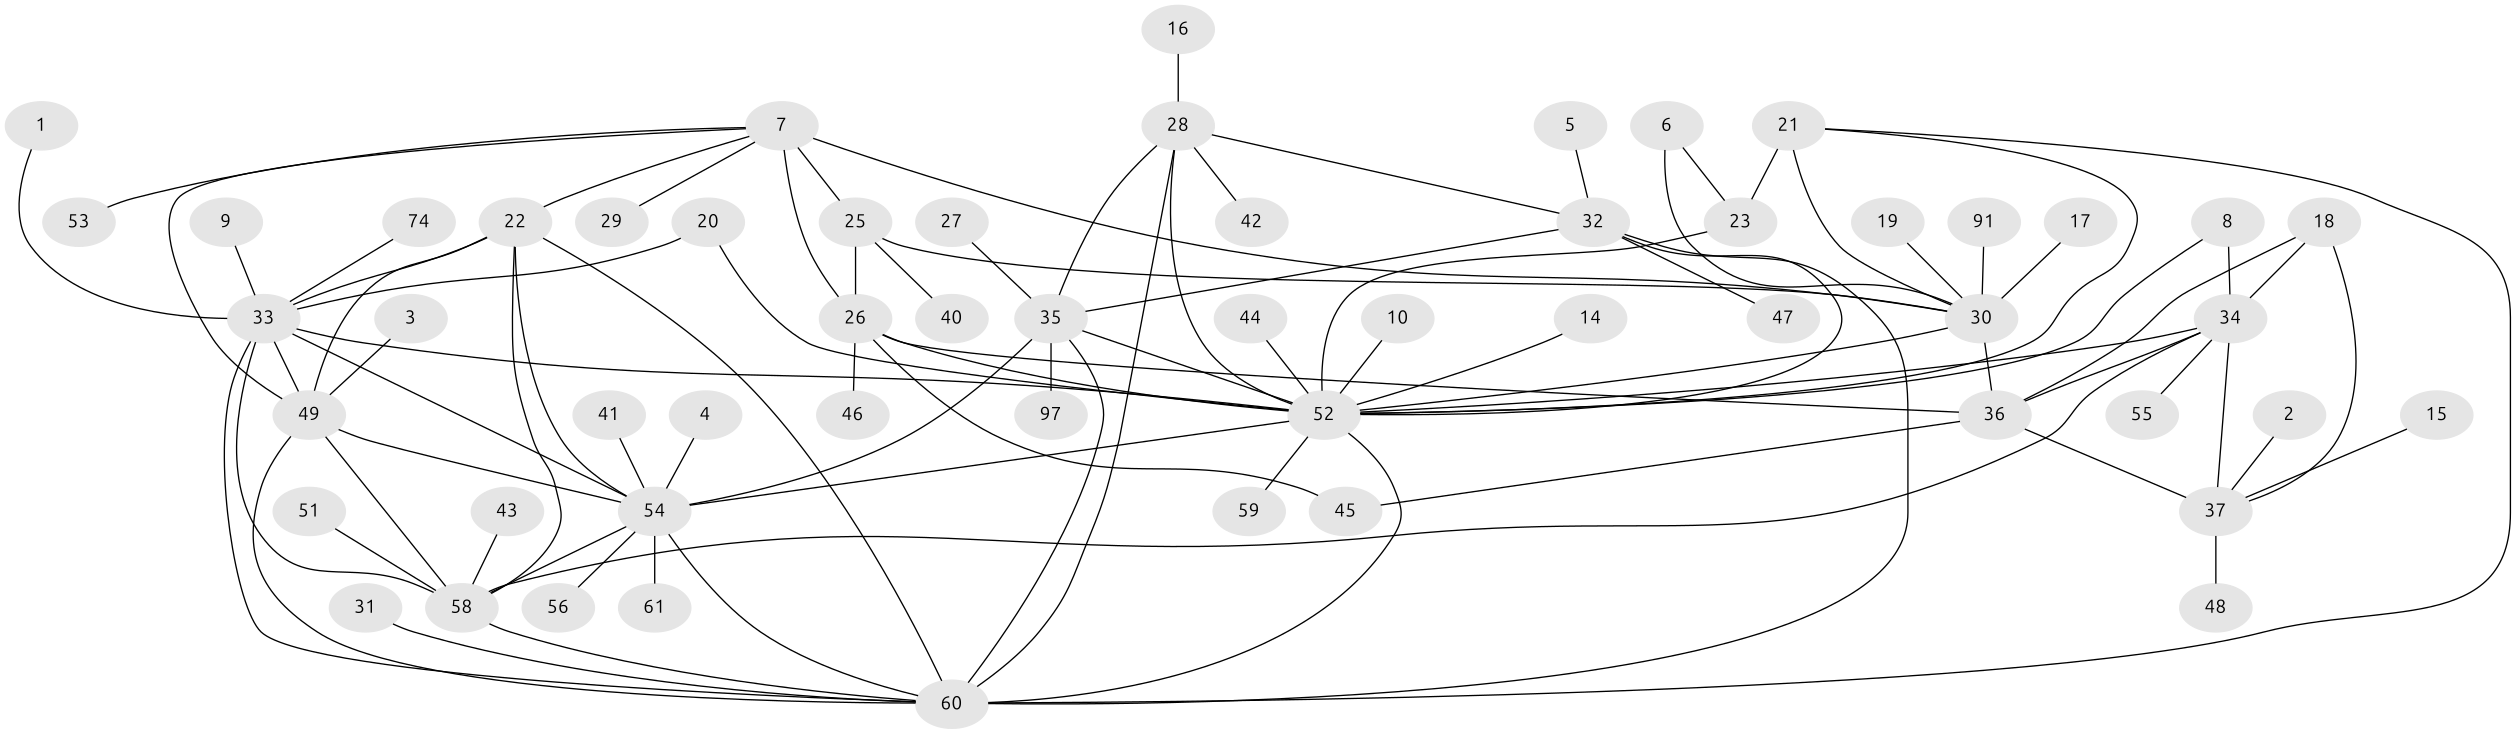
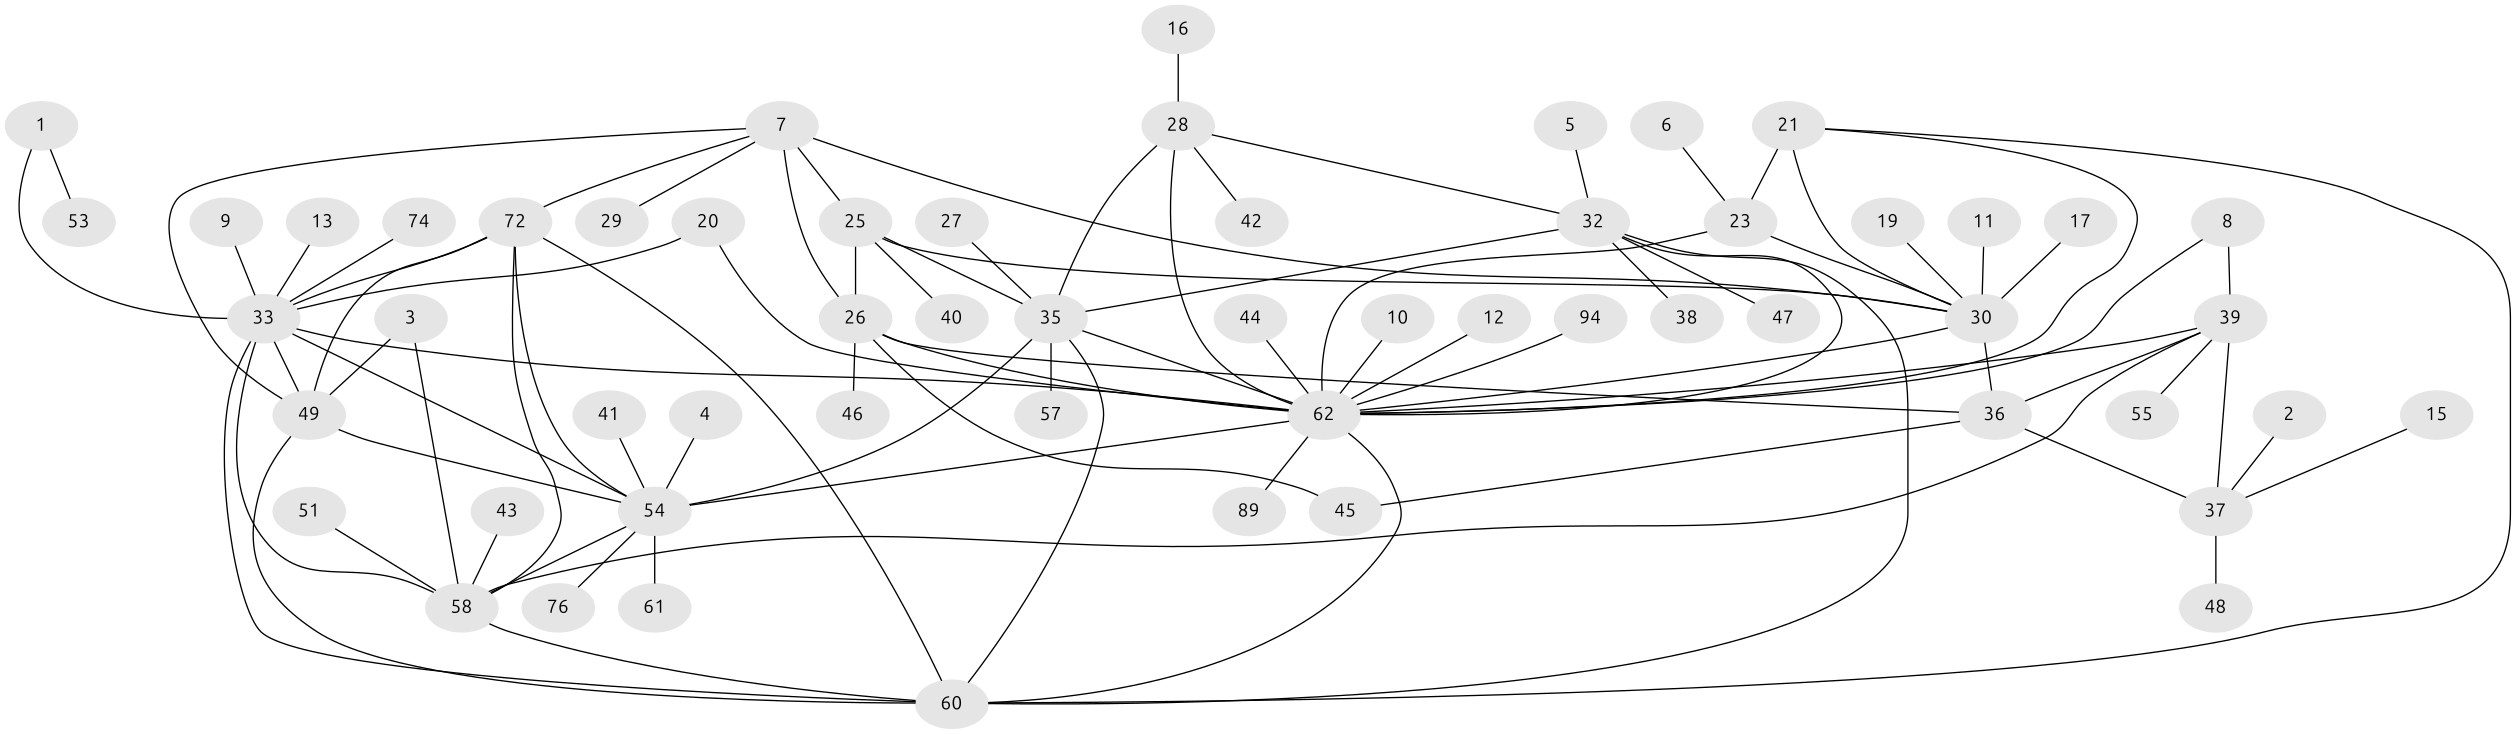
edge "7" -- "53": now "1" -- "53"
node "13": added
node "22": label "22" -> "72"
node "91": label "91" -> "11"
node "18": removed
edge "25" -- "35": added
edge "6" -- "30": now "23" -- "30"
node "12": added
node "14": label "14" -> "94"
node "38": added
node "34": label "34" -> "39"
node "97": label "97" -> "57"
node "52": label "52" -> "62"
edge "28" -- "60": removed
node "59": label "59" -> "89"
edge "49" -- "58": now "3" -- "58"
node "31": removed
node "56": label "56" -> "76"
edge "54" -- "60": removed
